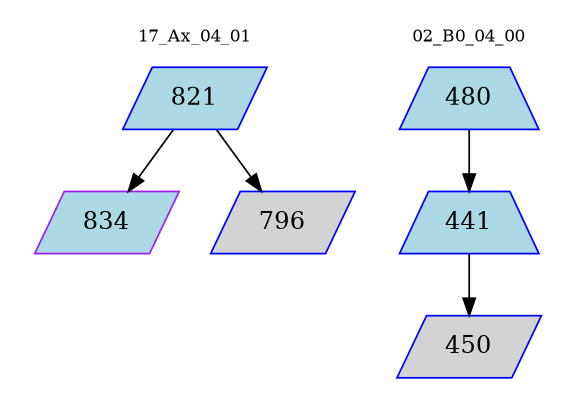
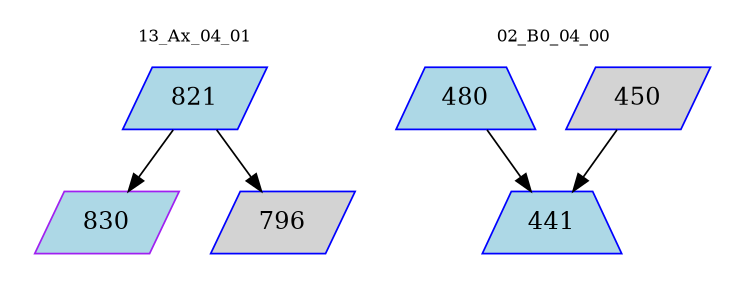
cluster "17_Ax_04_01": label "17_Ax_04_01" -> "13_Ax_04_01"
node "834": label "834" -> "830"
edge "441" -> "450": reversed
